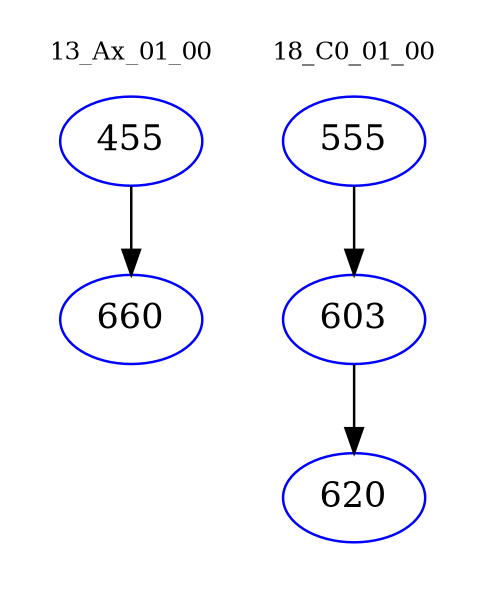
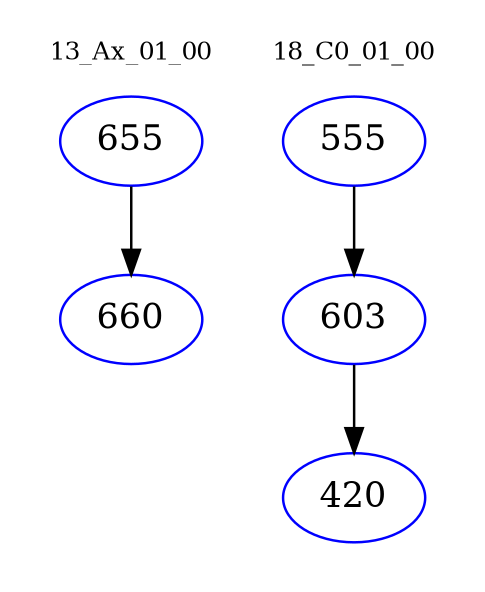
node "455": label "455" -> "655"
node "620": label "620" -> "420"
